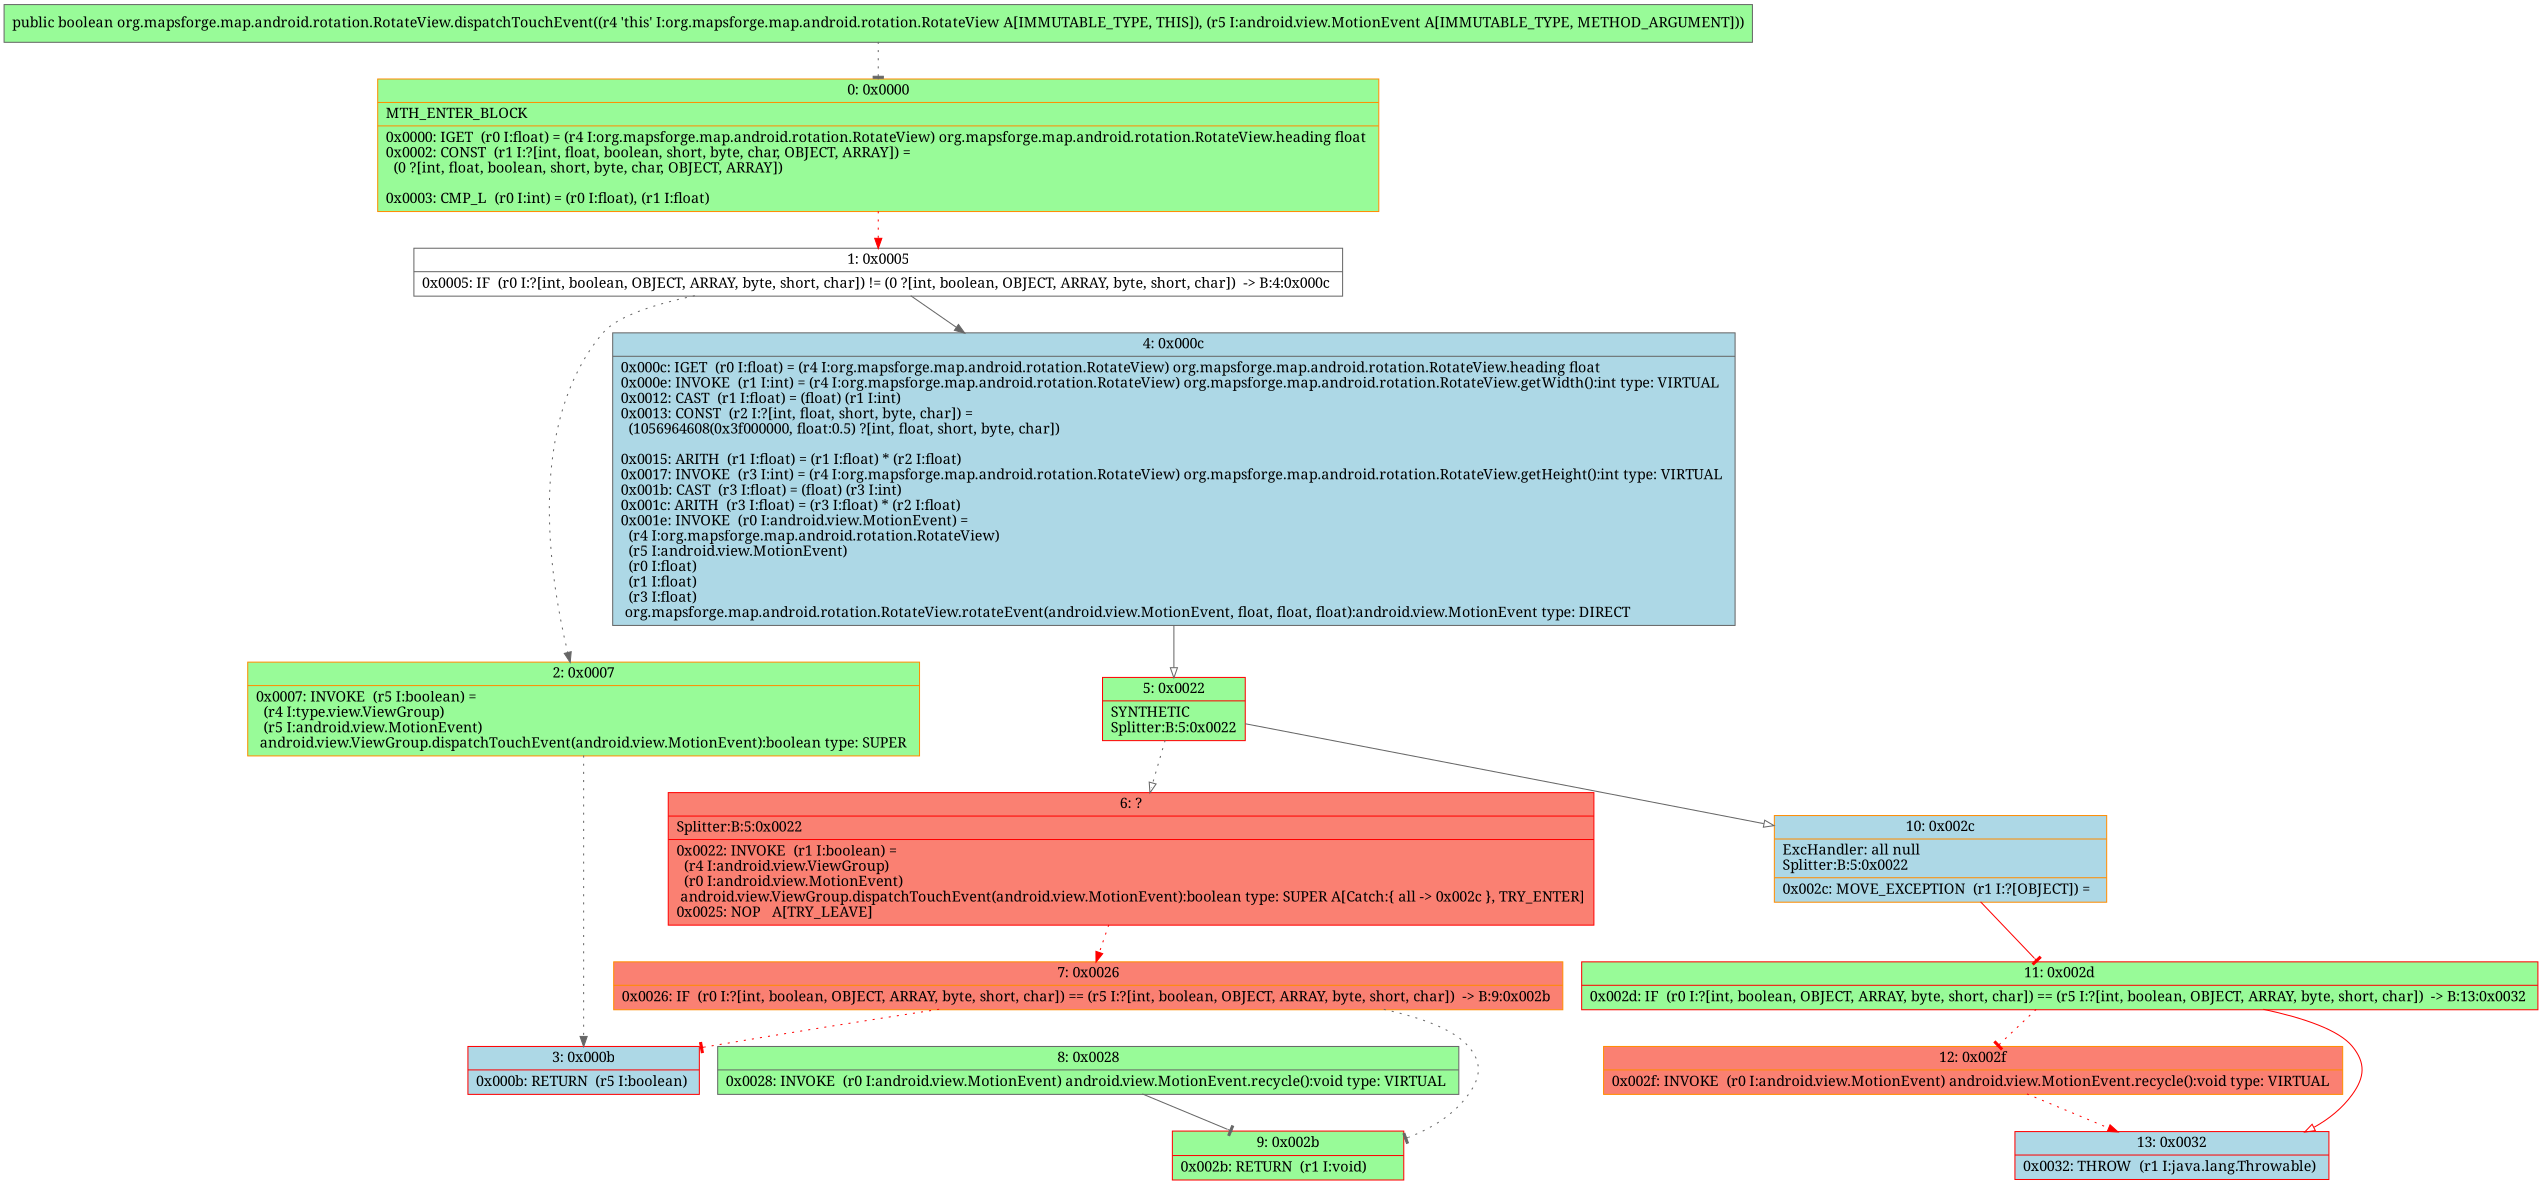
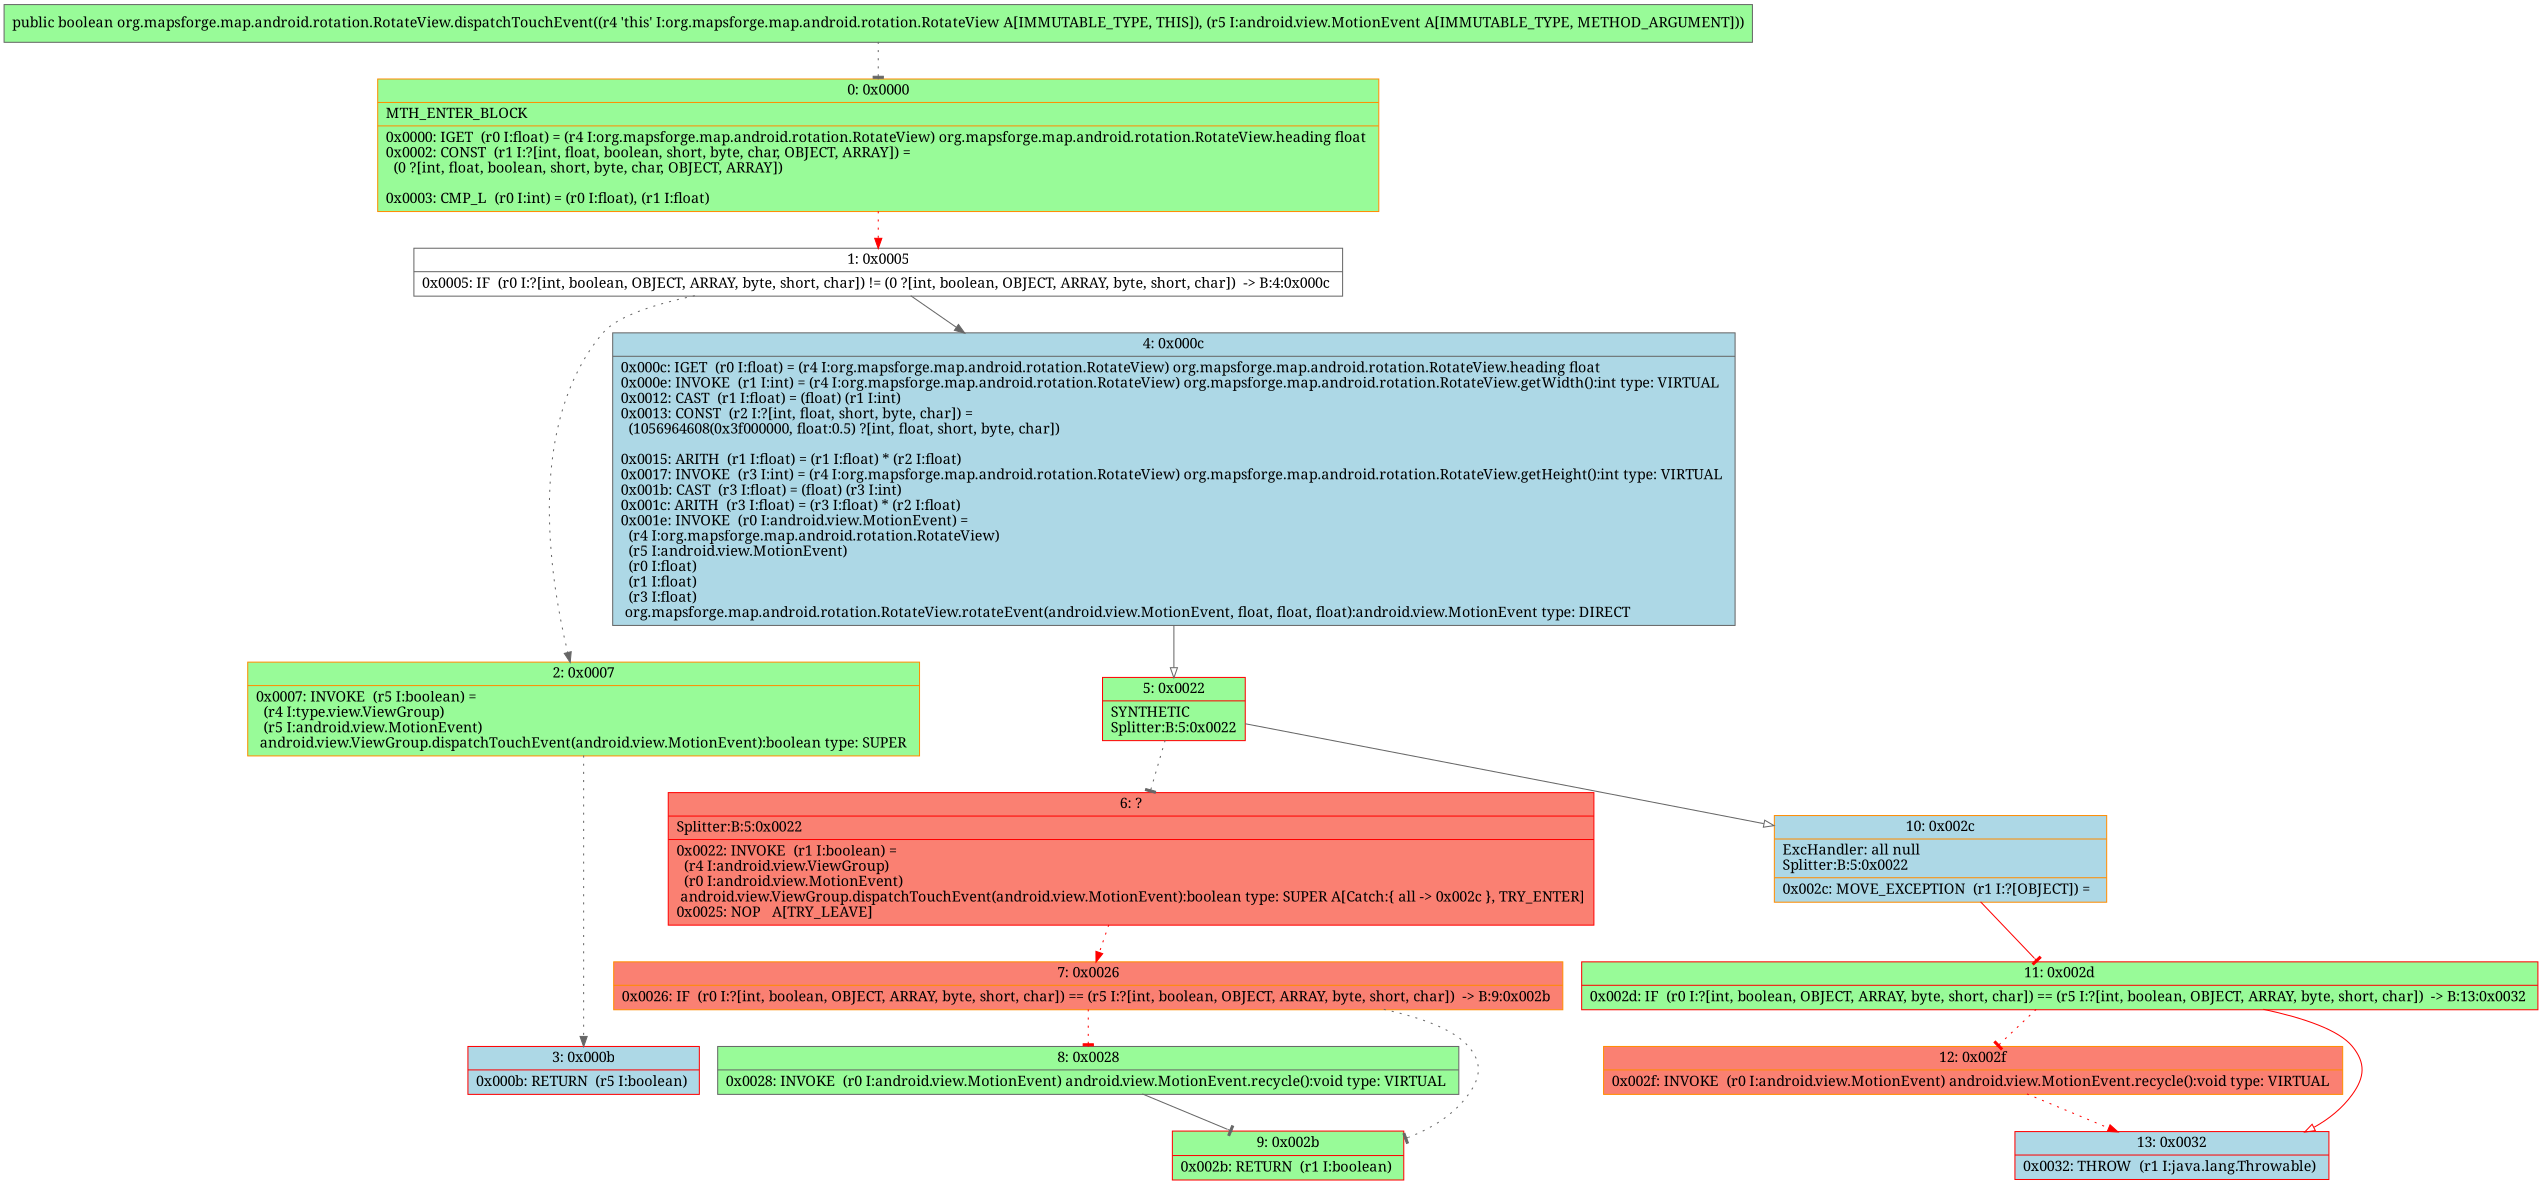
edge "5: 0x0022" -> "6: ?": arrowhead onormal -> tee
edge "7: 0x0026" -> "3: 0x000b": now "7: 0x0026" -> "8: 0x0028"
node "9: 0x002b": text "0x002b: RETURN  (r1 I:void)" -> "0x002b: RETURN  (r1 I:boolean)"
